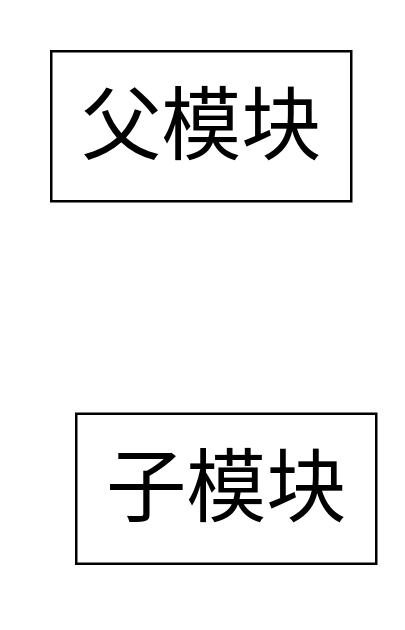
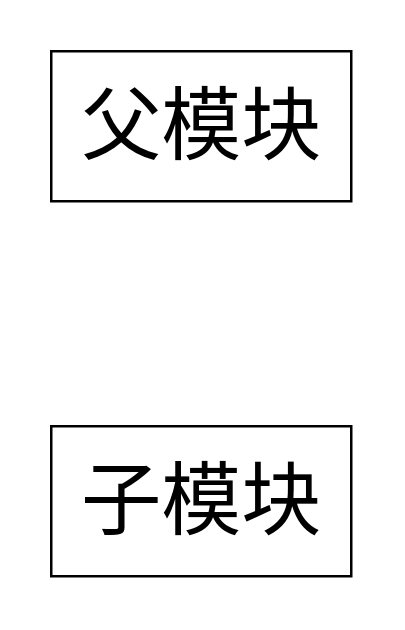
node "子模块": moved (226, 489) -> (201, 501)
